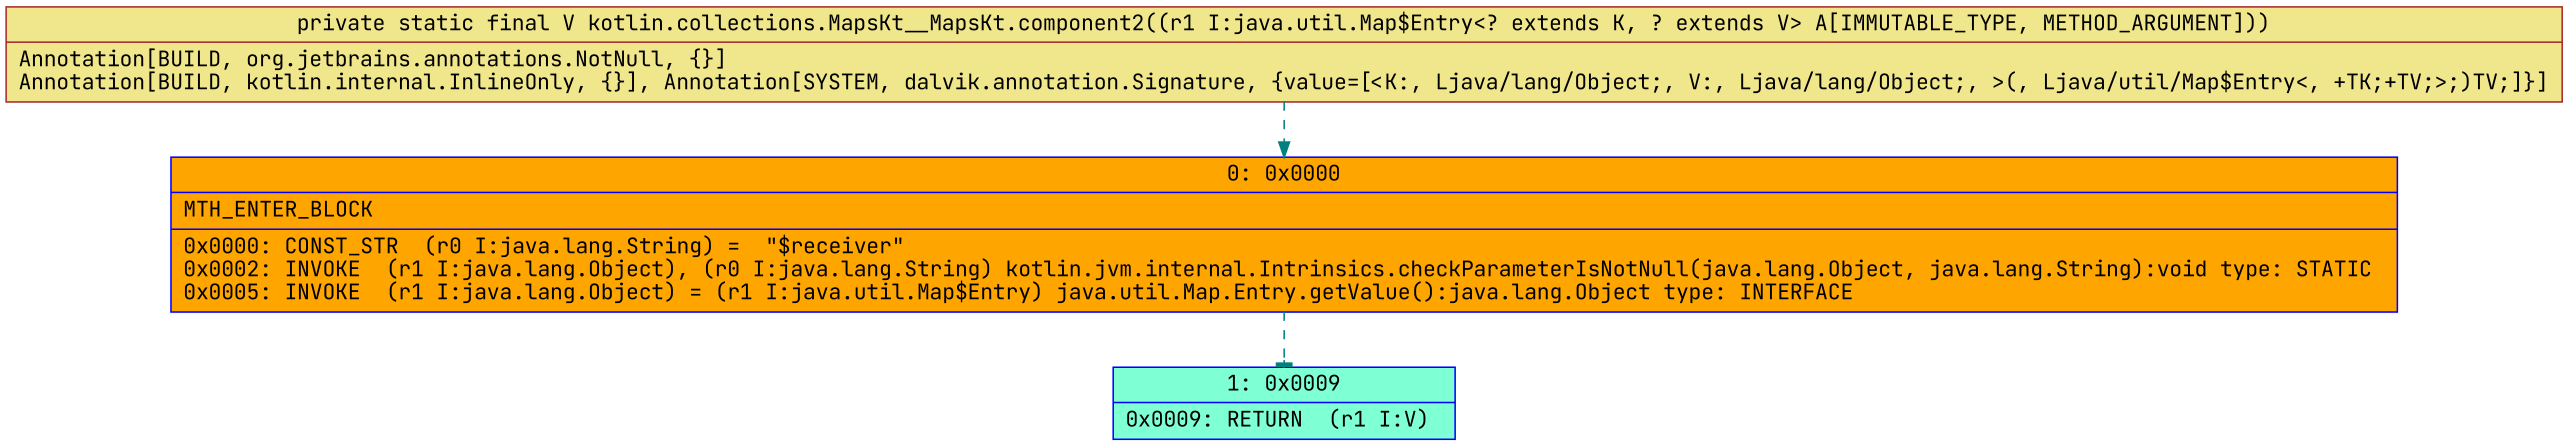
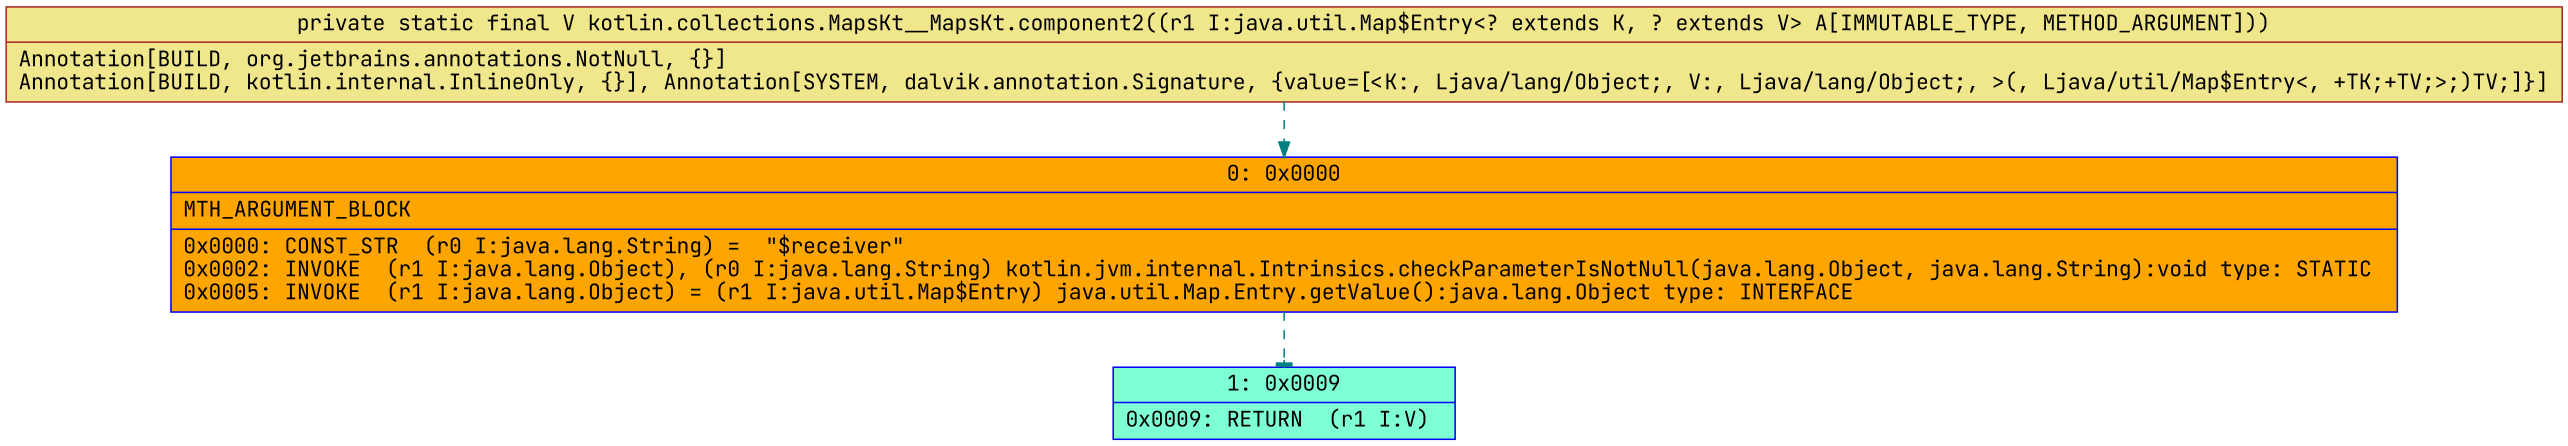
node "0: 0x0000": text "MTH_ENTER_BLOCK" -> "MTH_ARGUMENT_BLOCK"
